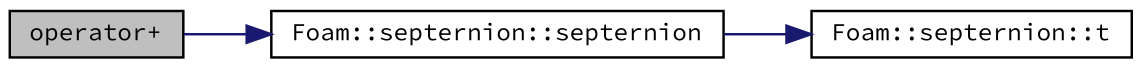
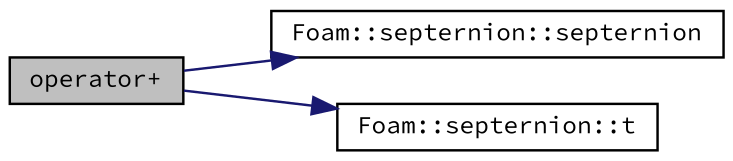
edge "Foam::septernion::septernion" -> "Foam::septernion::t": now "operator+" -> "Foam::septernion::t"
